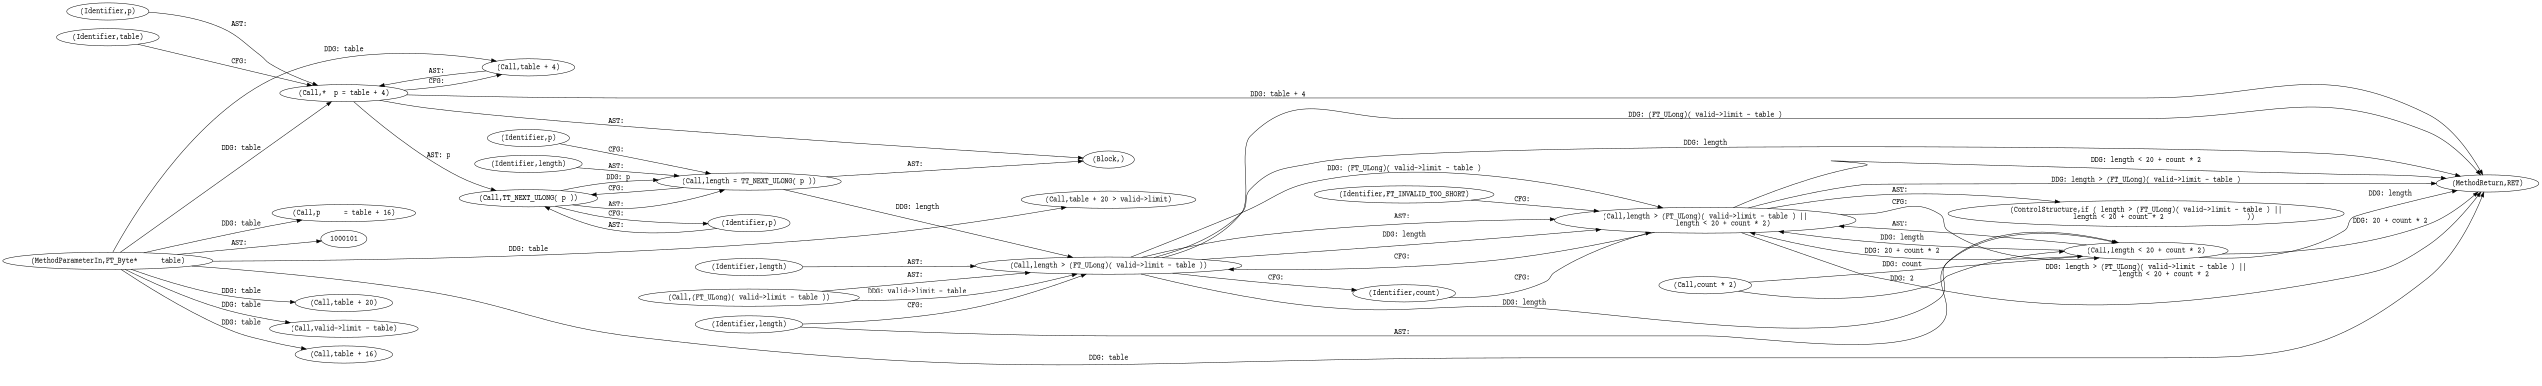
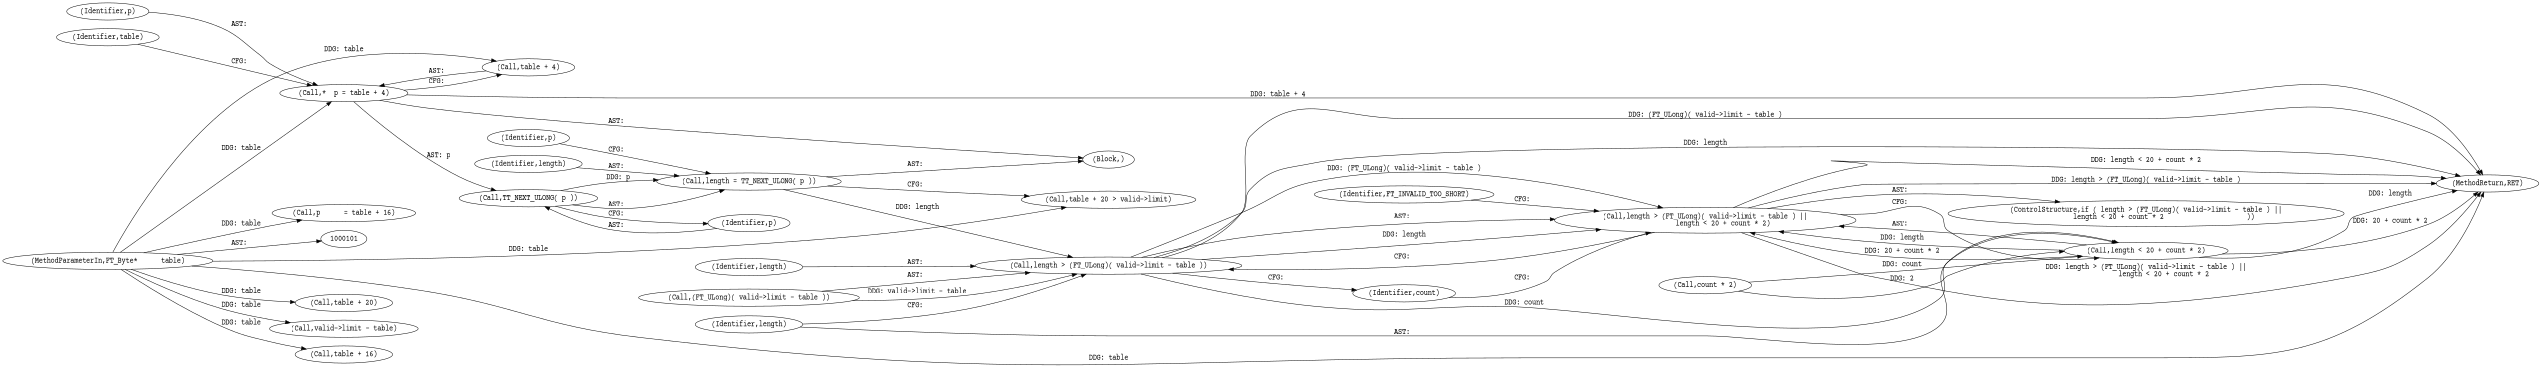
edge "(Call,length = TT_NEXT_ULONG( p ))" -> "(Call,TT_NEXT_ULONG( p ))": now "(Call,length = TT_NEXT_ULONG( p ))" -> "(Call,table + 20 > valid->limit)"
edge "(Call,length > (FT_ULong)( valid->limit - table ))" -> "(Call,length < 20 + count * 2)": label "DDG: length" -> "DDG: count"
